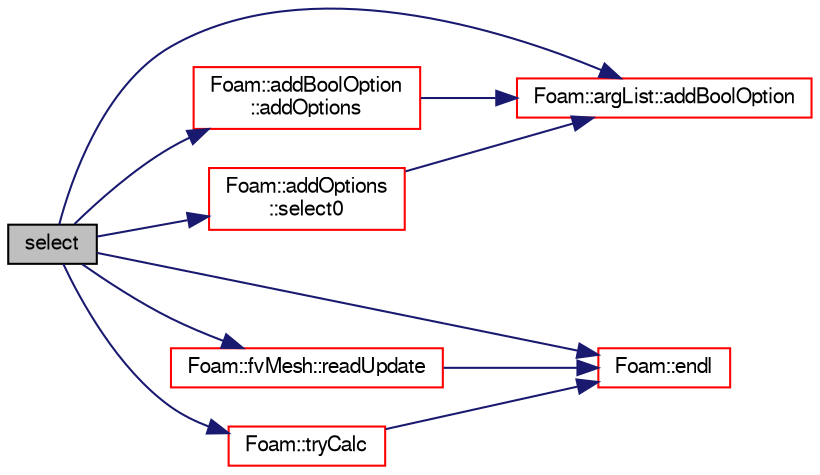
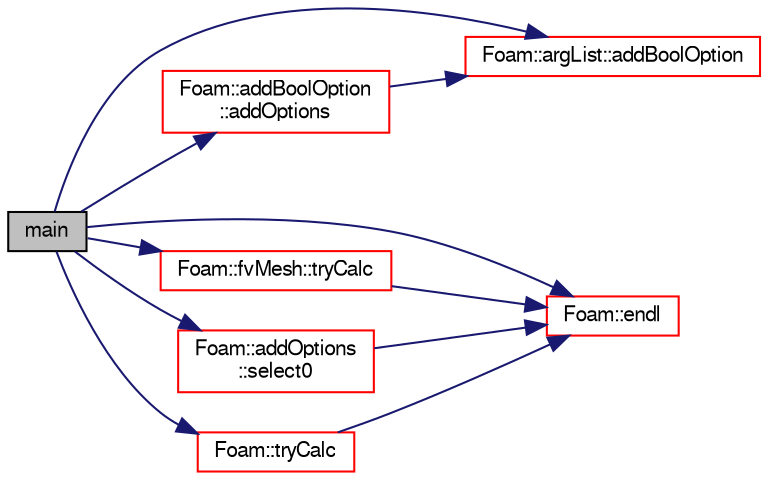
edge "Foam::addOptions ::select0" -> "Foam::argList::addBoolOption": now "Foam::addOptions ::select0" -> "Foam::endl"
node "select": label "select" -> "main"
node "Foam::fvMesh::readUpdate": label "Foam::fvMesh::readUpdate" -> "Foam::fvMesh::tryCalc"
